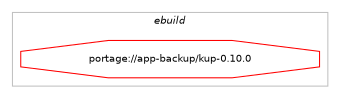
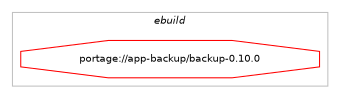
node "portage://app-backup/kup-0.10.0": label "portage://app-backup/kup-0.10.0" -> "portage://app-backup/backup-0.10.0"
